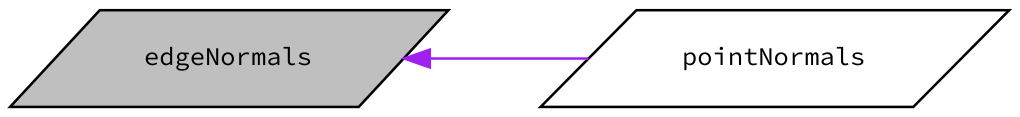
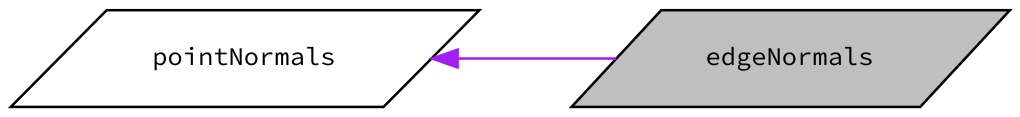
edge "pointNormals" -> "edgeNormals": reversed
